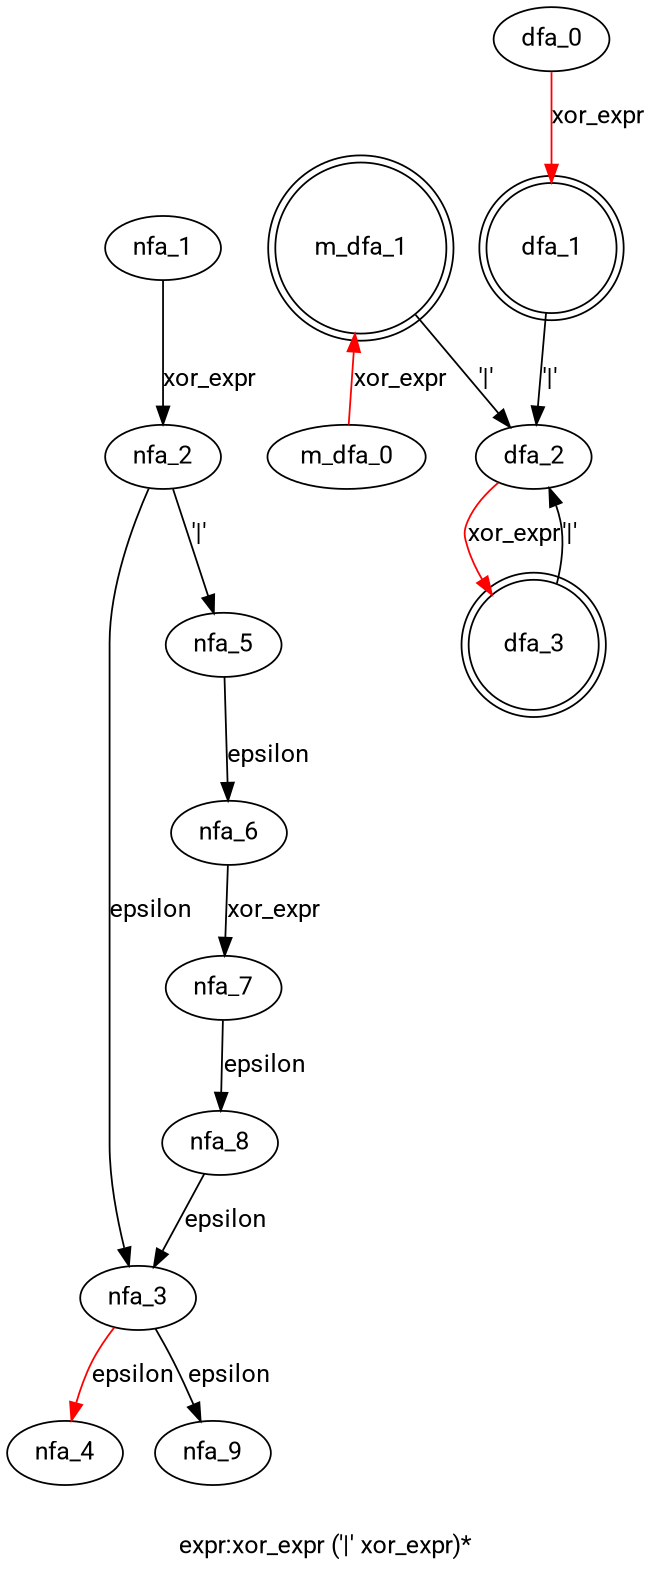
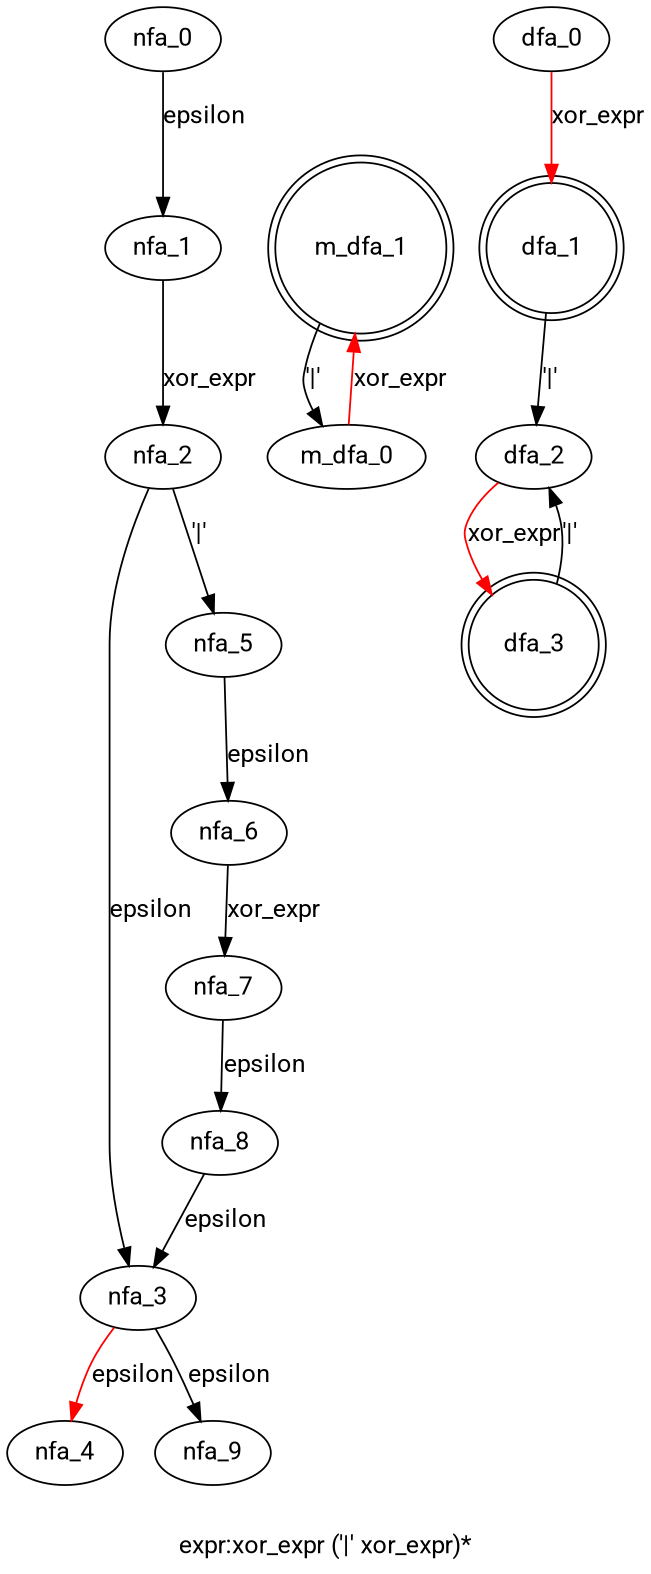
node "nfa_0": added
edge "m_dfa_1" -> "dfa_2": now "m_dfa_1" -> "m_dfa_0"
